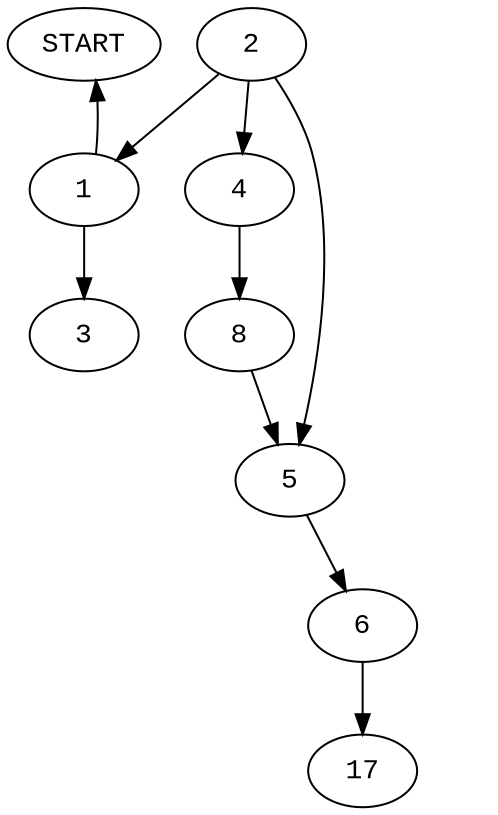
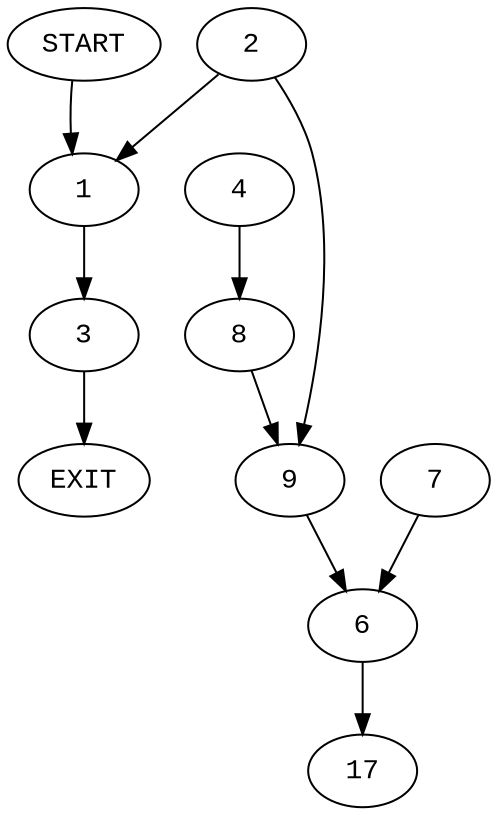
edge "2" -> "4": removed
edge "1" -> "START": reversed
node "EXIT": added
node "5": label "5" -> "9"
node "7": added
